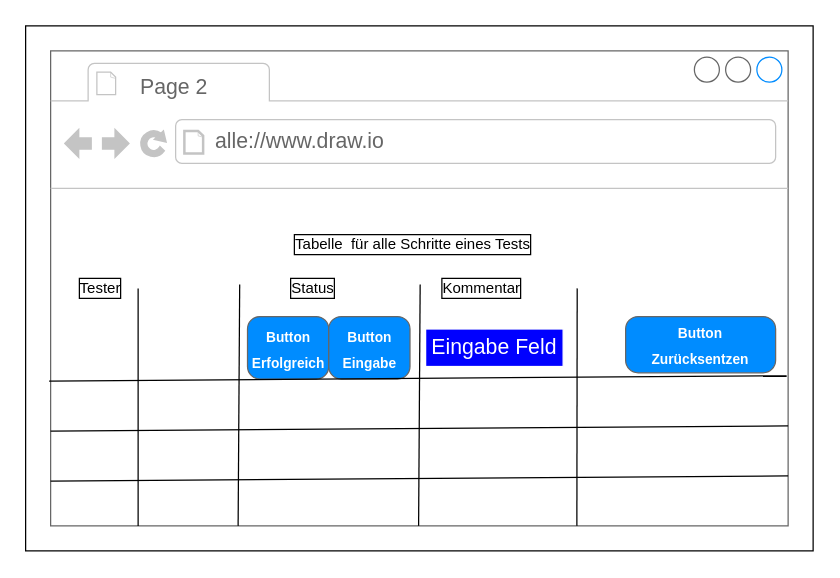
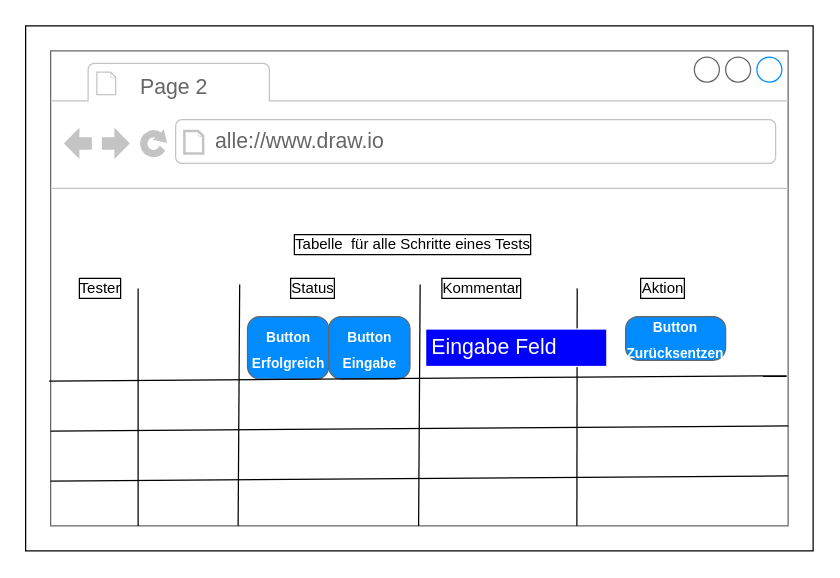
node "Aktion": added
node "Button Zurücksentzen": size 150x56 -> 100x44
node "Eingabe Feld": size 138x38 -> 181x38
